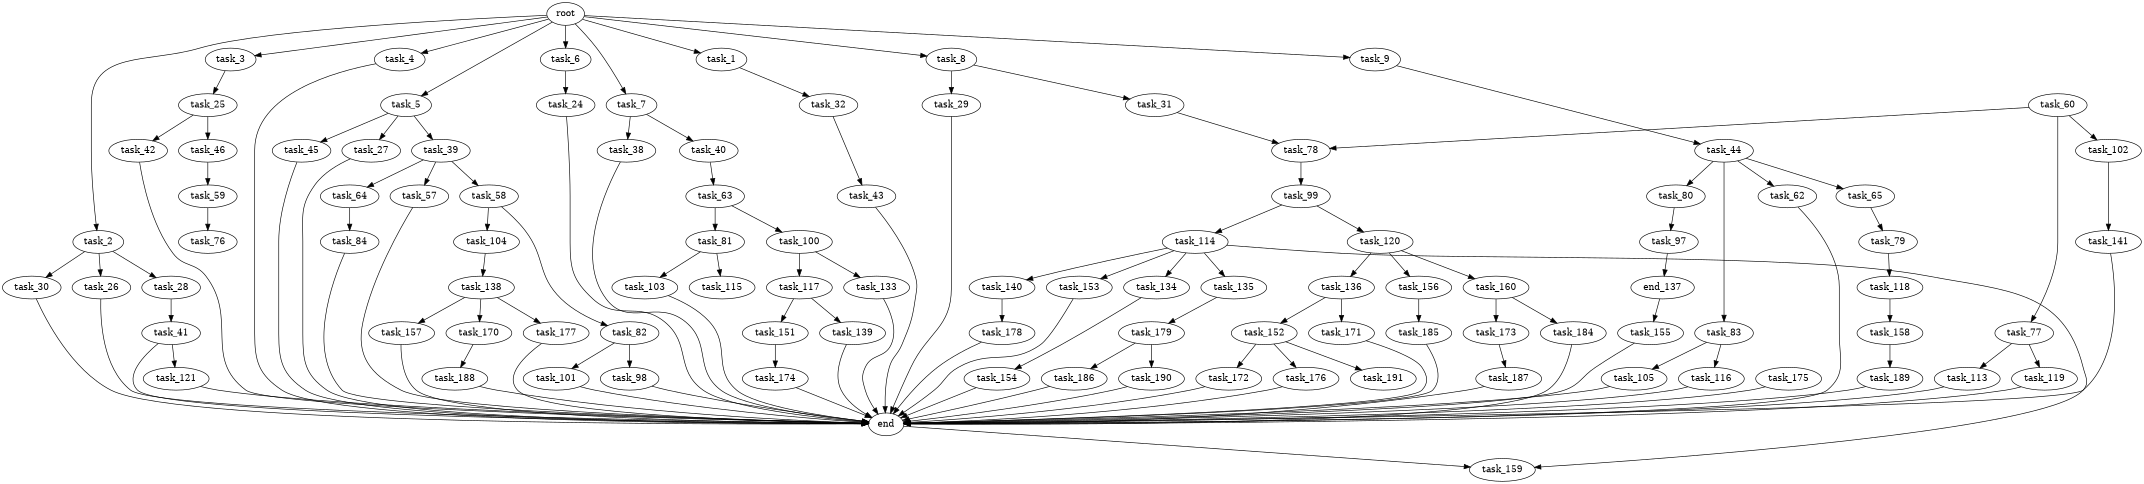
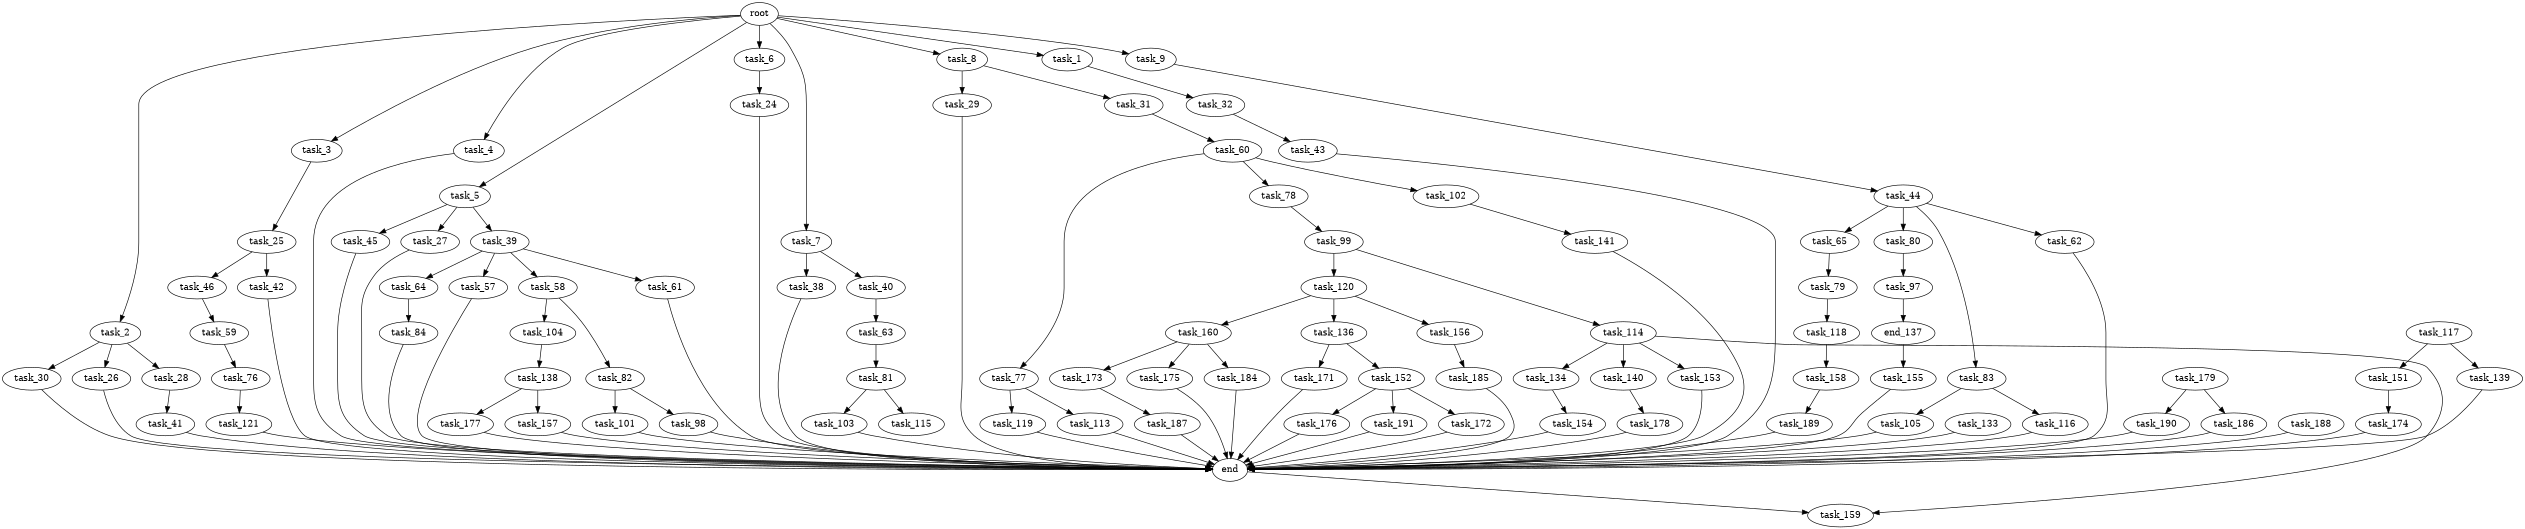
edge "task_31" -> "task_78": now "task_31" -> "task_60"
node "task_100": removed
node "task_61": added
node "task_135": removed
node "task_170": removed
edge "task_41" -> "task_121": now "task_76" -> "task_121"
edge "task_160" -> "task_175": added
edge "task_191" -> "end": added
